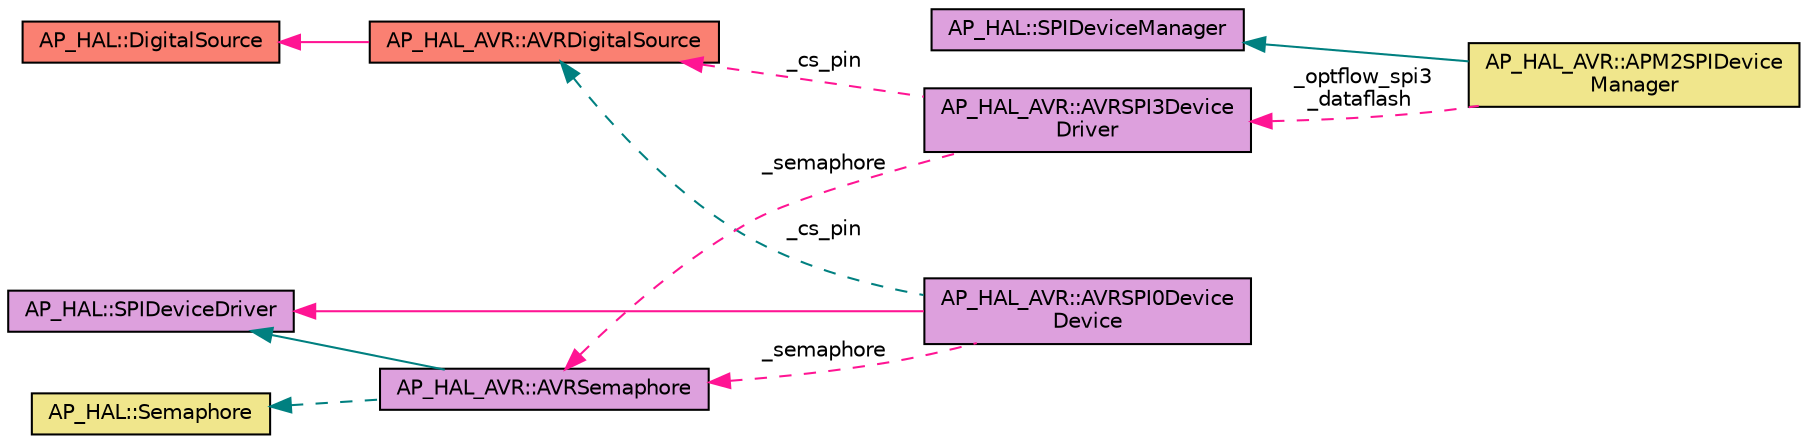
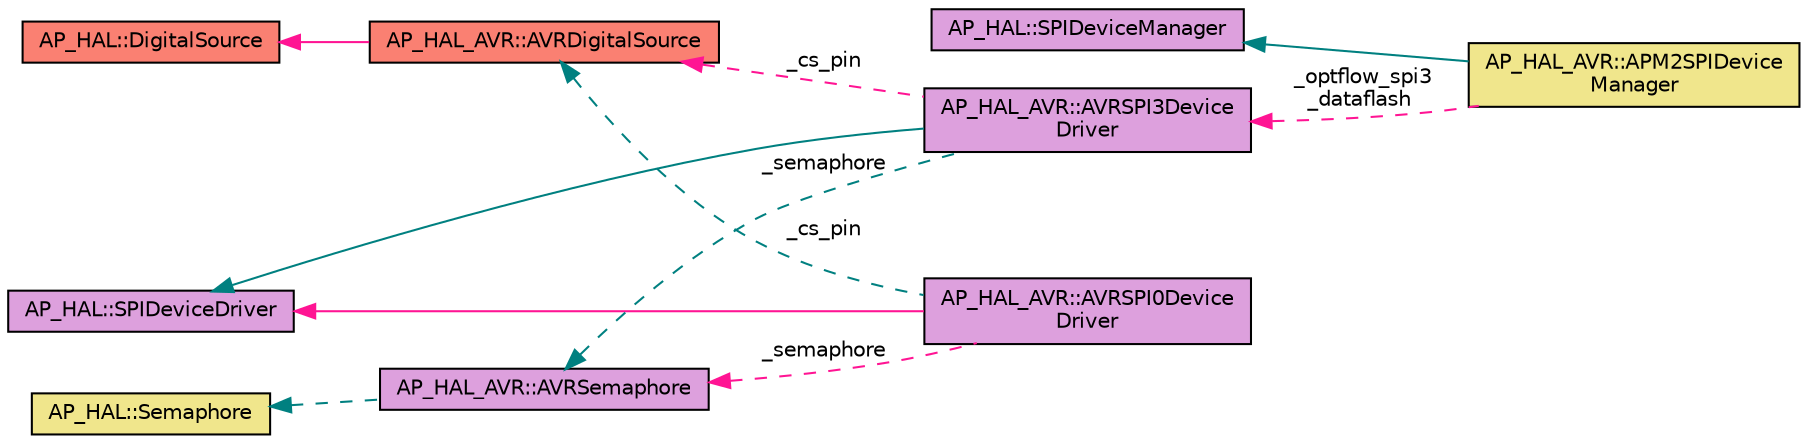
edge "AP_HAL_AVR::AVRSPI3Device Driver" -> "AP_HAL_AVR::AVRSemaphore": color deeppink -> teal
node "AP_HAL_AVR::AVRSPI0Device Device": label "AP_HAL_AVR::AVRSPI0Device Device" -> "AP_HAL_AVR::AVRSPI0Device Driver"
edge "AP_HAL_AVR::AVRSemaphore" -> "AP_HAL::SPIDeviceDriver": now "AP_HAL_AVR::AVRSPI3Device Driver" -> "AP_HAL::SPIDeviceDriver"
